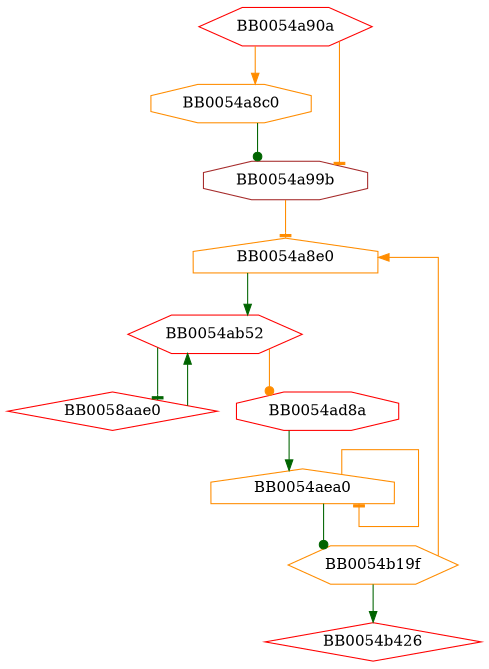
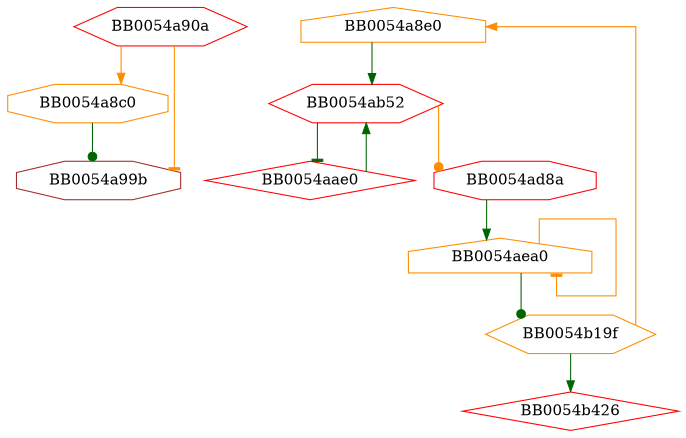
edge "BB0054a99b" -> "BB0054a8e0": removed
node "BB0058aae0": label "BB0058aae0" -> "BB0054aae0"
